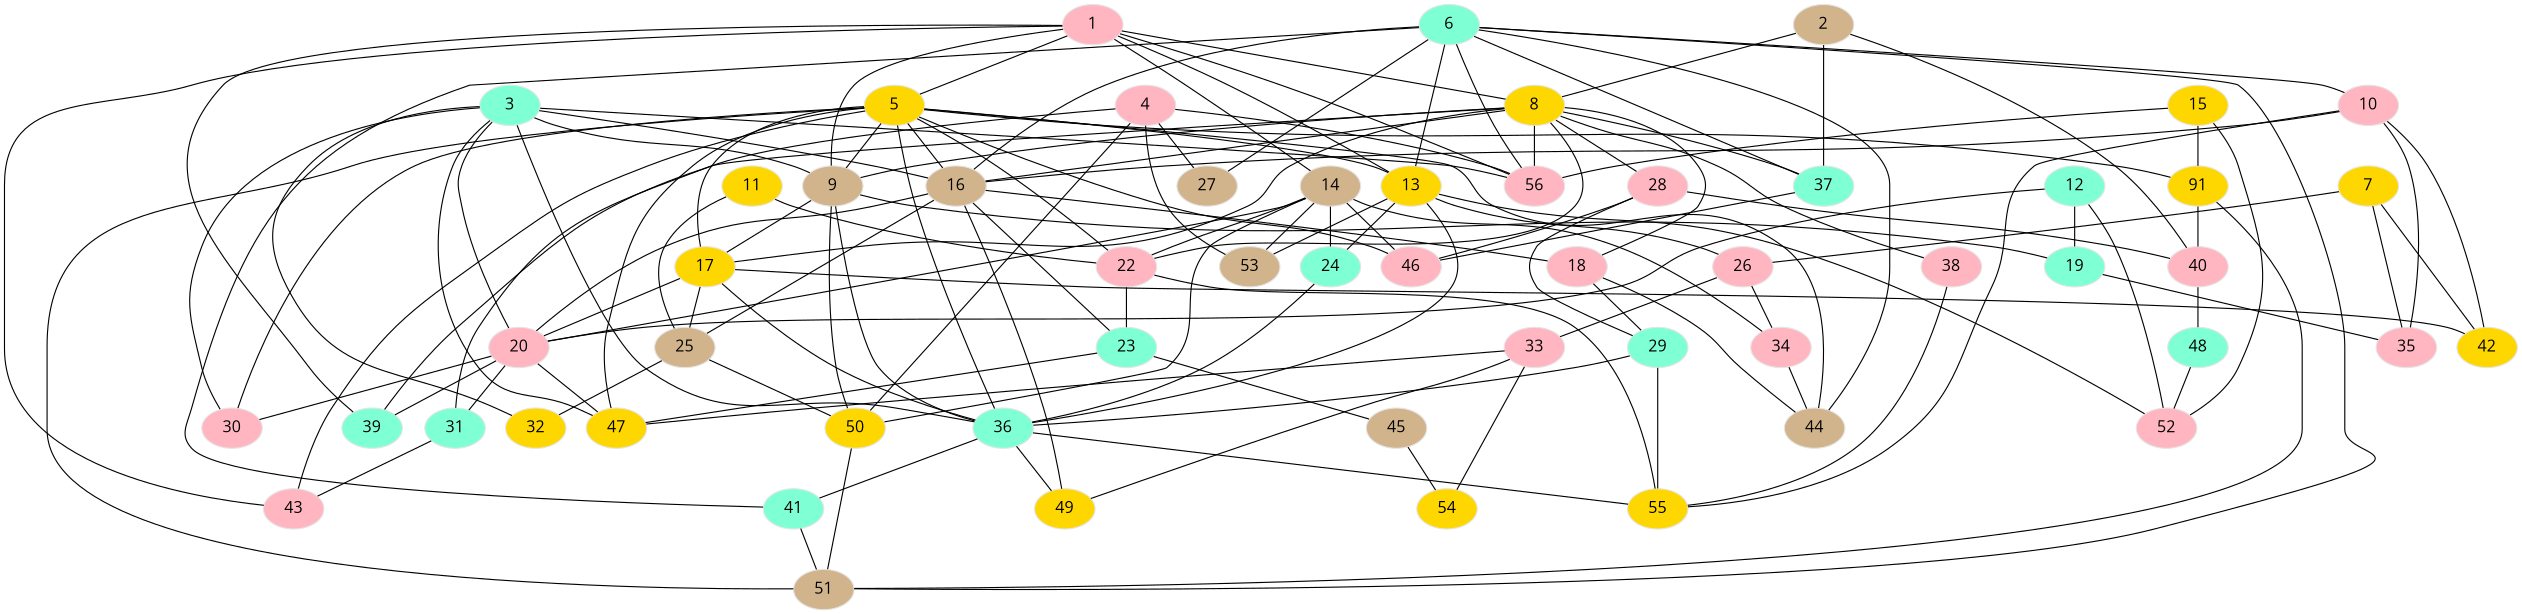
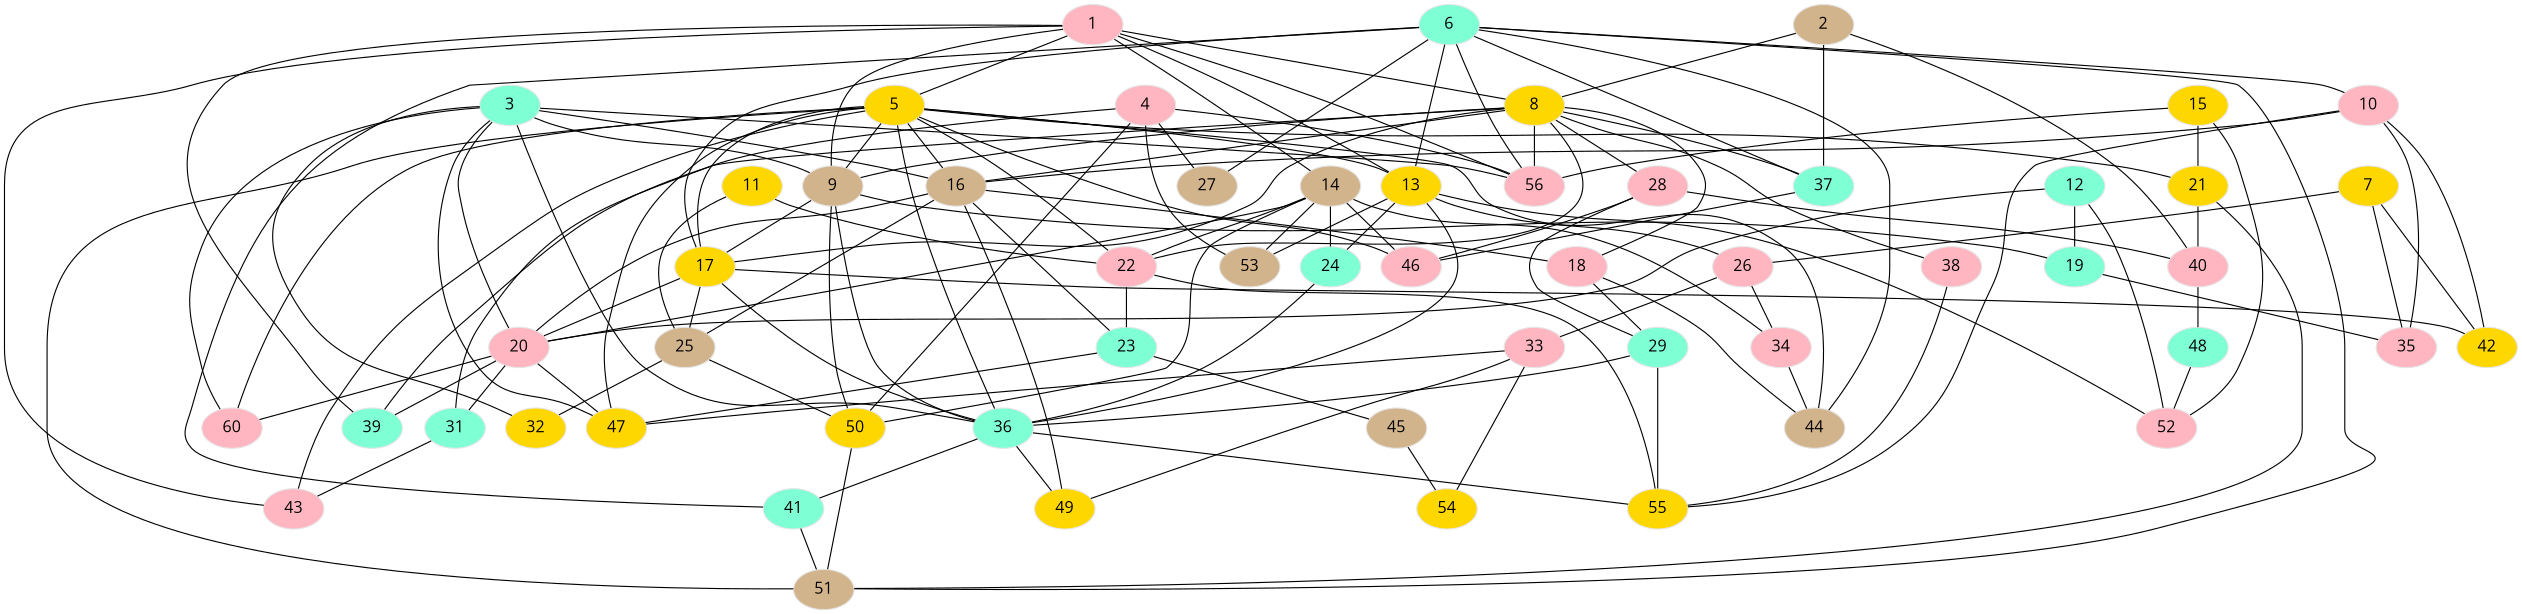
edge "6" -- "16": now "6" -- "17"
node "91": label "91" -> "21"
node "30": label "30" -> "60"
